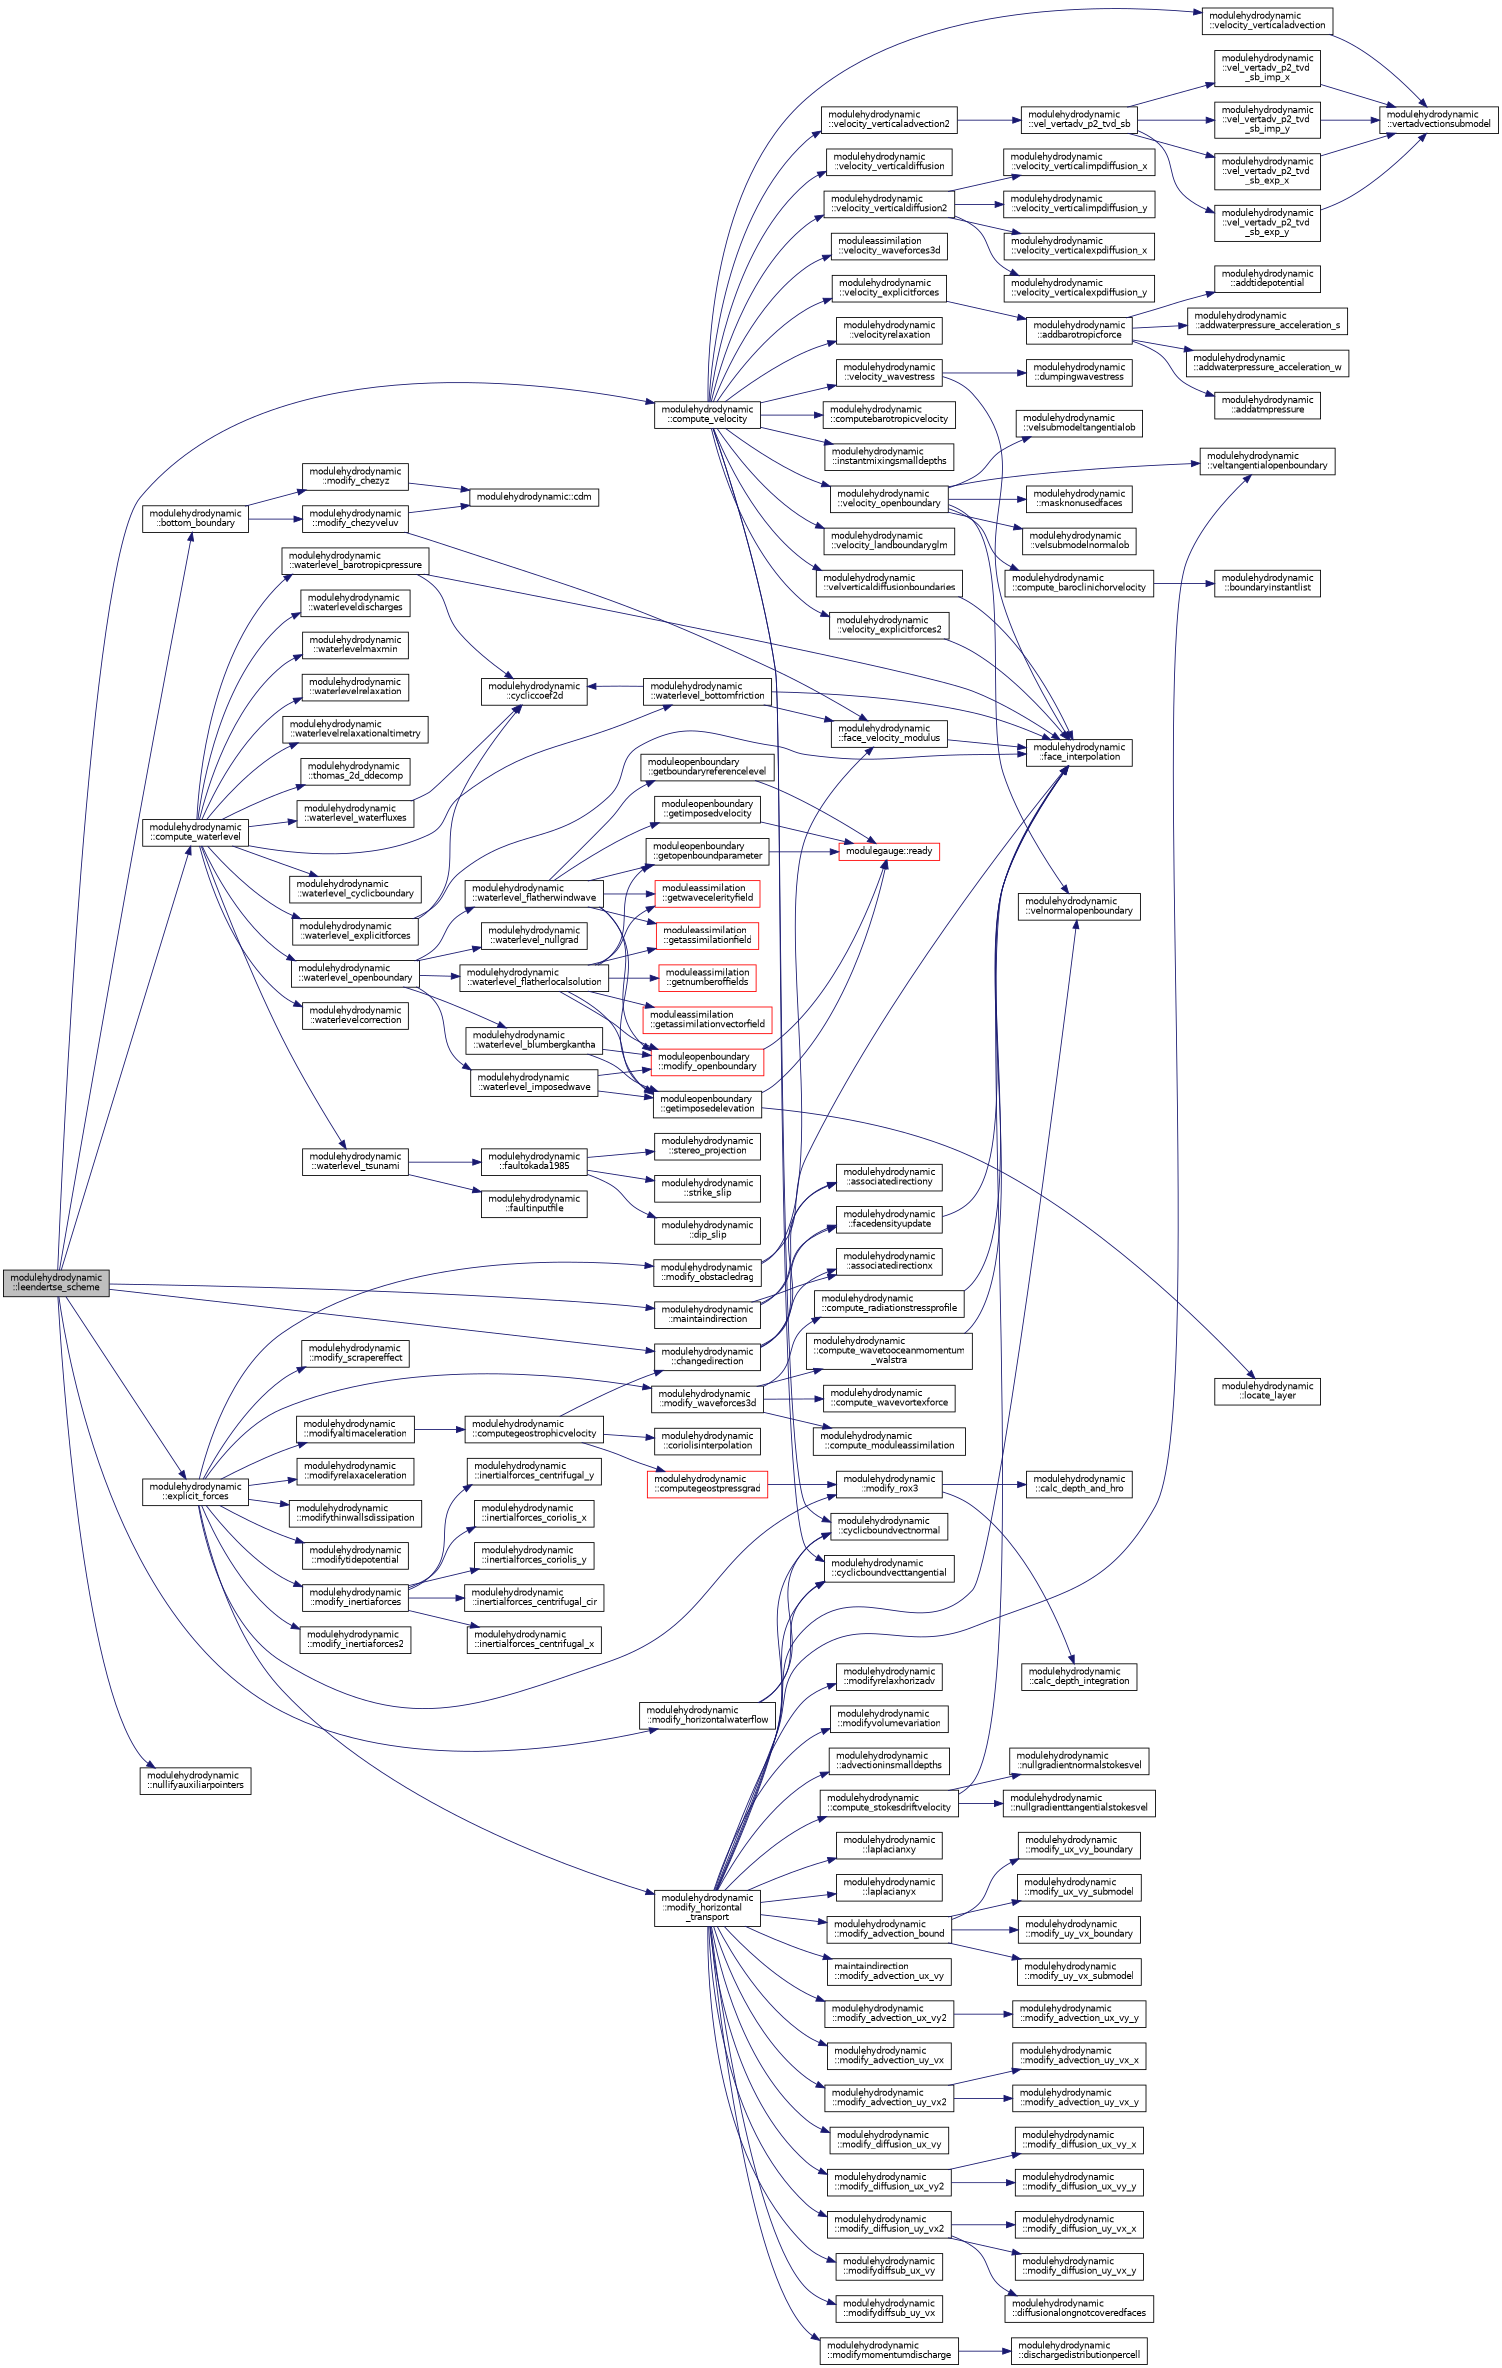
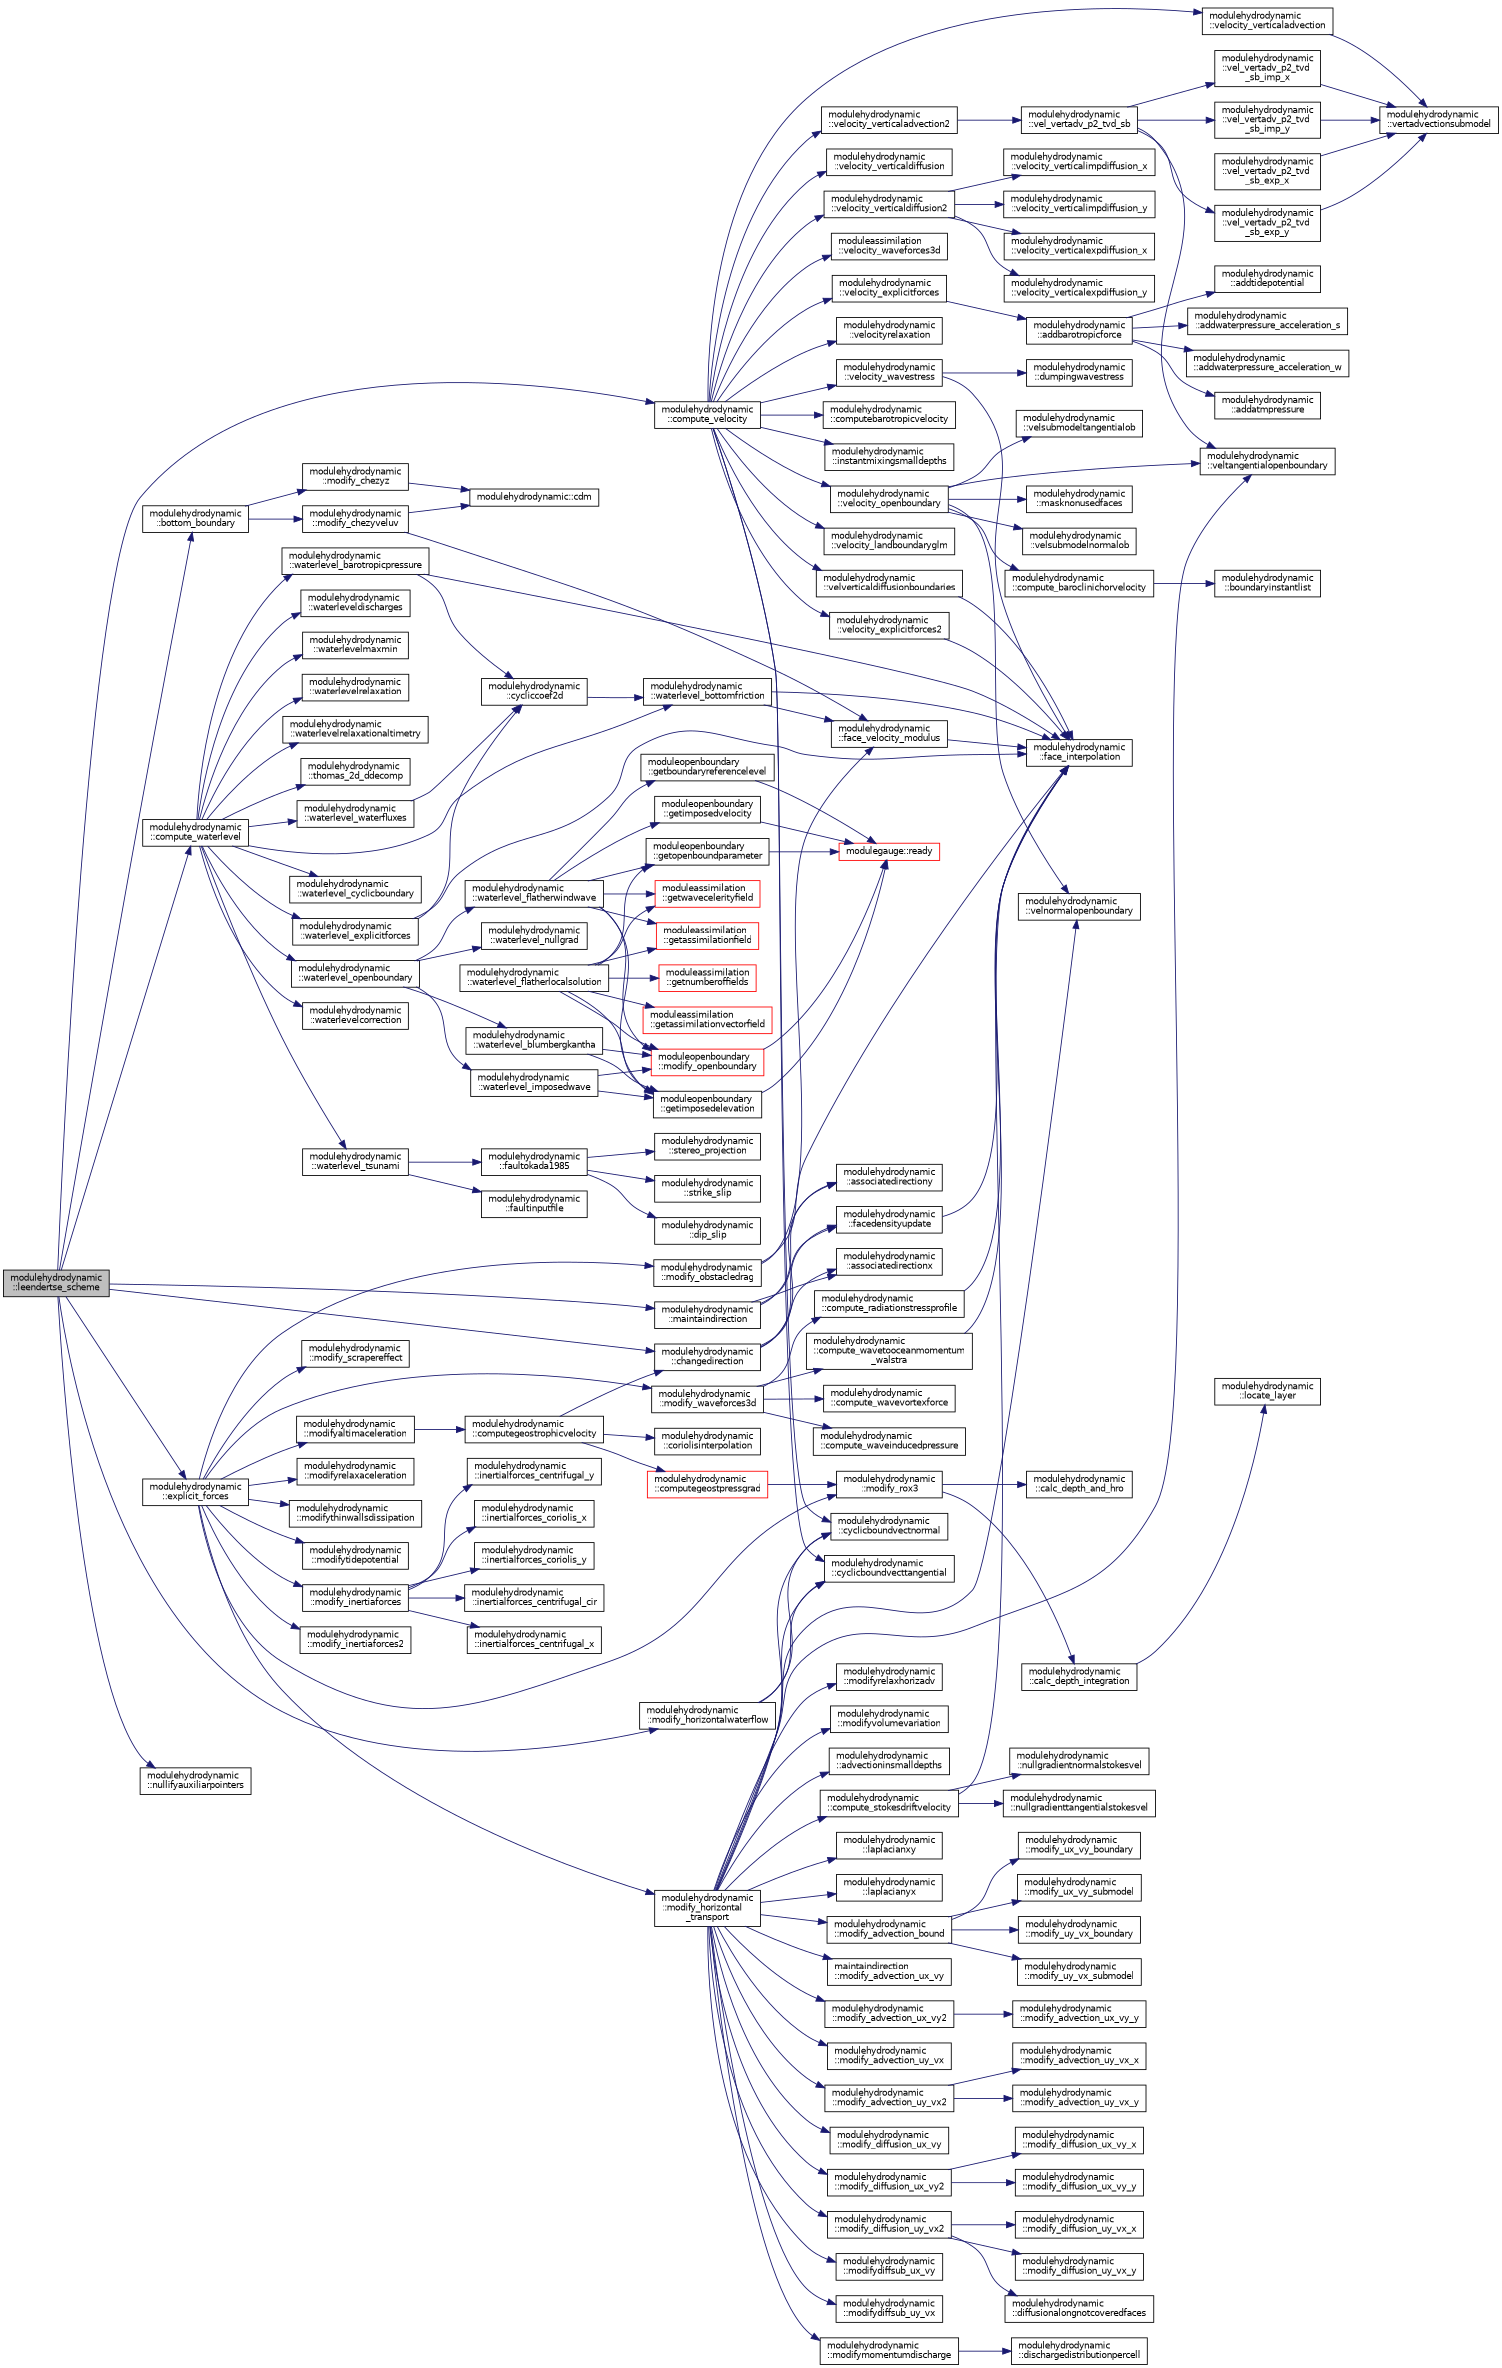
edge "modulehydrodynamic ::vel_vertadv_p2_tvd_sb" -> "modulehydrodynamic ::vel_vertadv_p2_tvd _sb_exp_x": now "modulehydrodynamic ::vel_vertadv_p2_tvd_sb" -> "modulehydrodynamic ::veltangentialopenboundary"
edge "modulehydrodynamic ::waterlevel_bottomfriction" -> "modulehydrodynamic ::cycliccoef2d": reversed
edge "modulehydrodynamic ::waterlevel_openboundary" -> "modulehydrodynamic ::waterlevel_flatherlocalsolution": removed
edge "moduleopenboundary ::getimposedelevation" -> "modulehydrodynamic ::locate_layer": now "modulehydrodynamic ::calc_depth_integration" -> "modulehydrodynamic ::locate_layer"
node "modulehydrodynamic ::compute_moduleassimilation": label "modulehydrodynamic ::compute_moduleassimilation" -> "modulehydrodynamic ::compute_waveinducedpressure"
